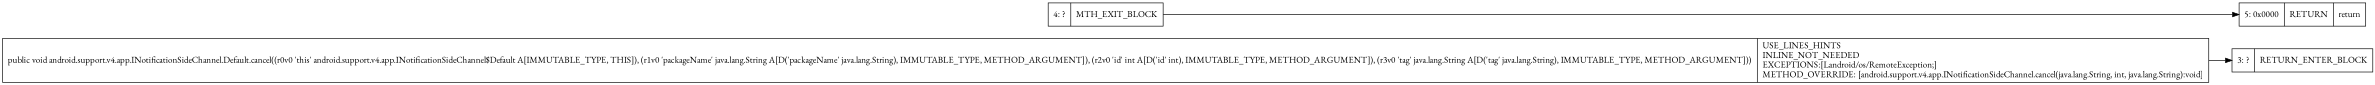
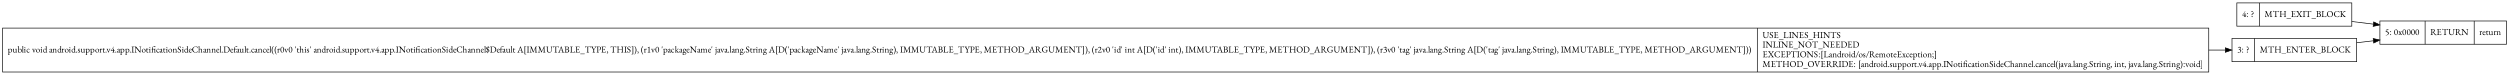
edge "3: ?" -> "5: 0x0000": added
node "3: ?": text "RETURN_ENTER_BLOCK" -> "MTH_ENTER_BLOCK"
